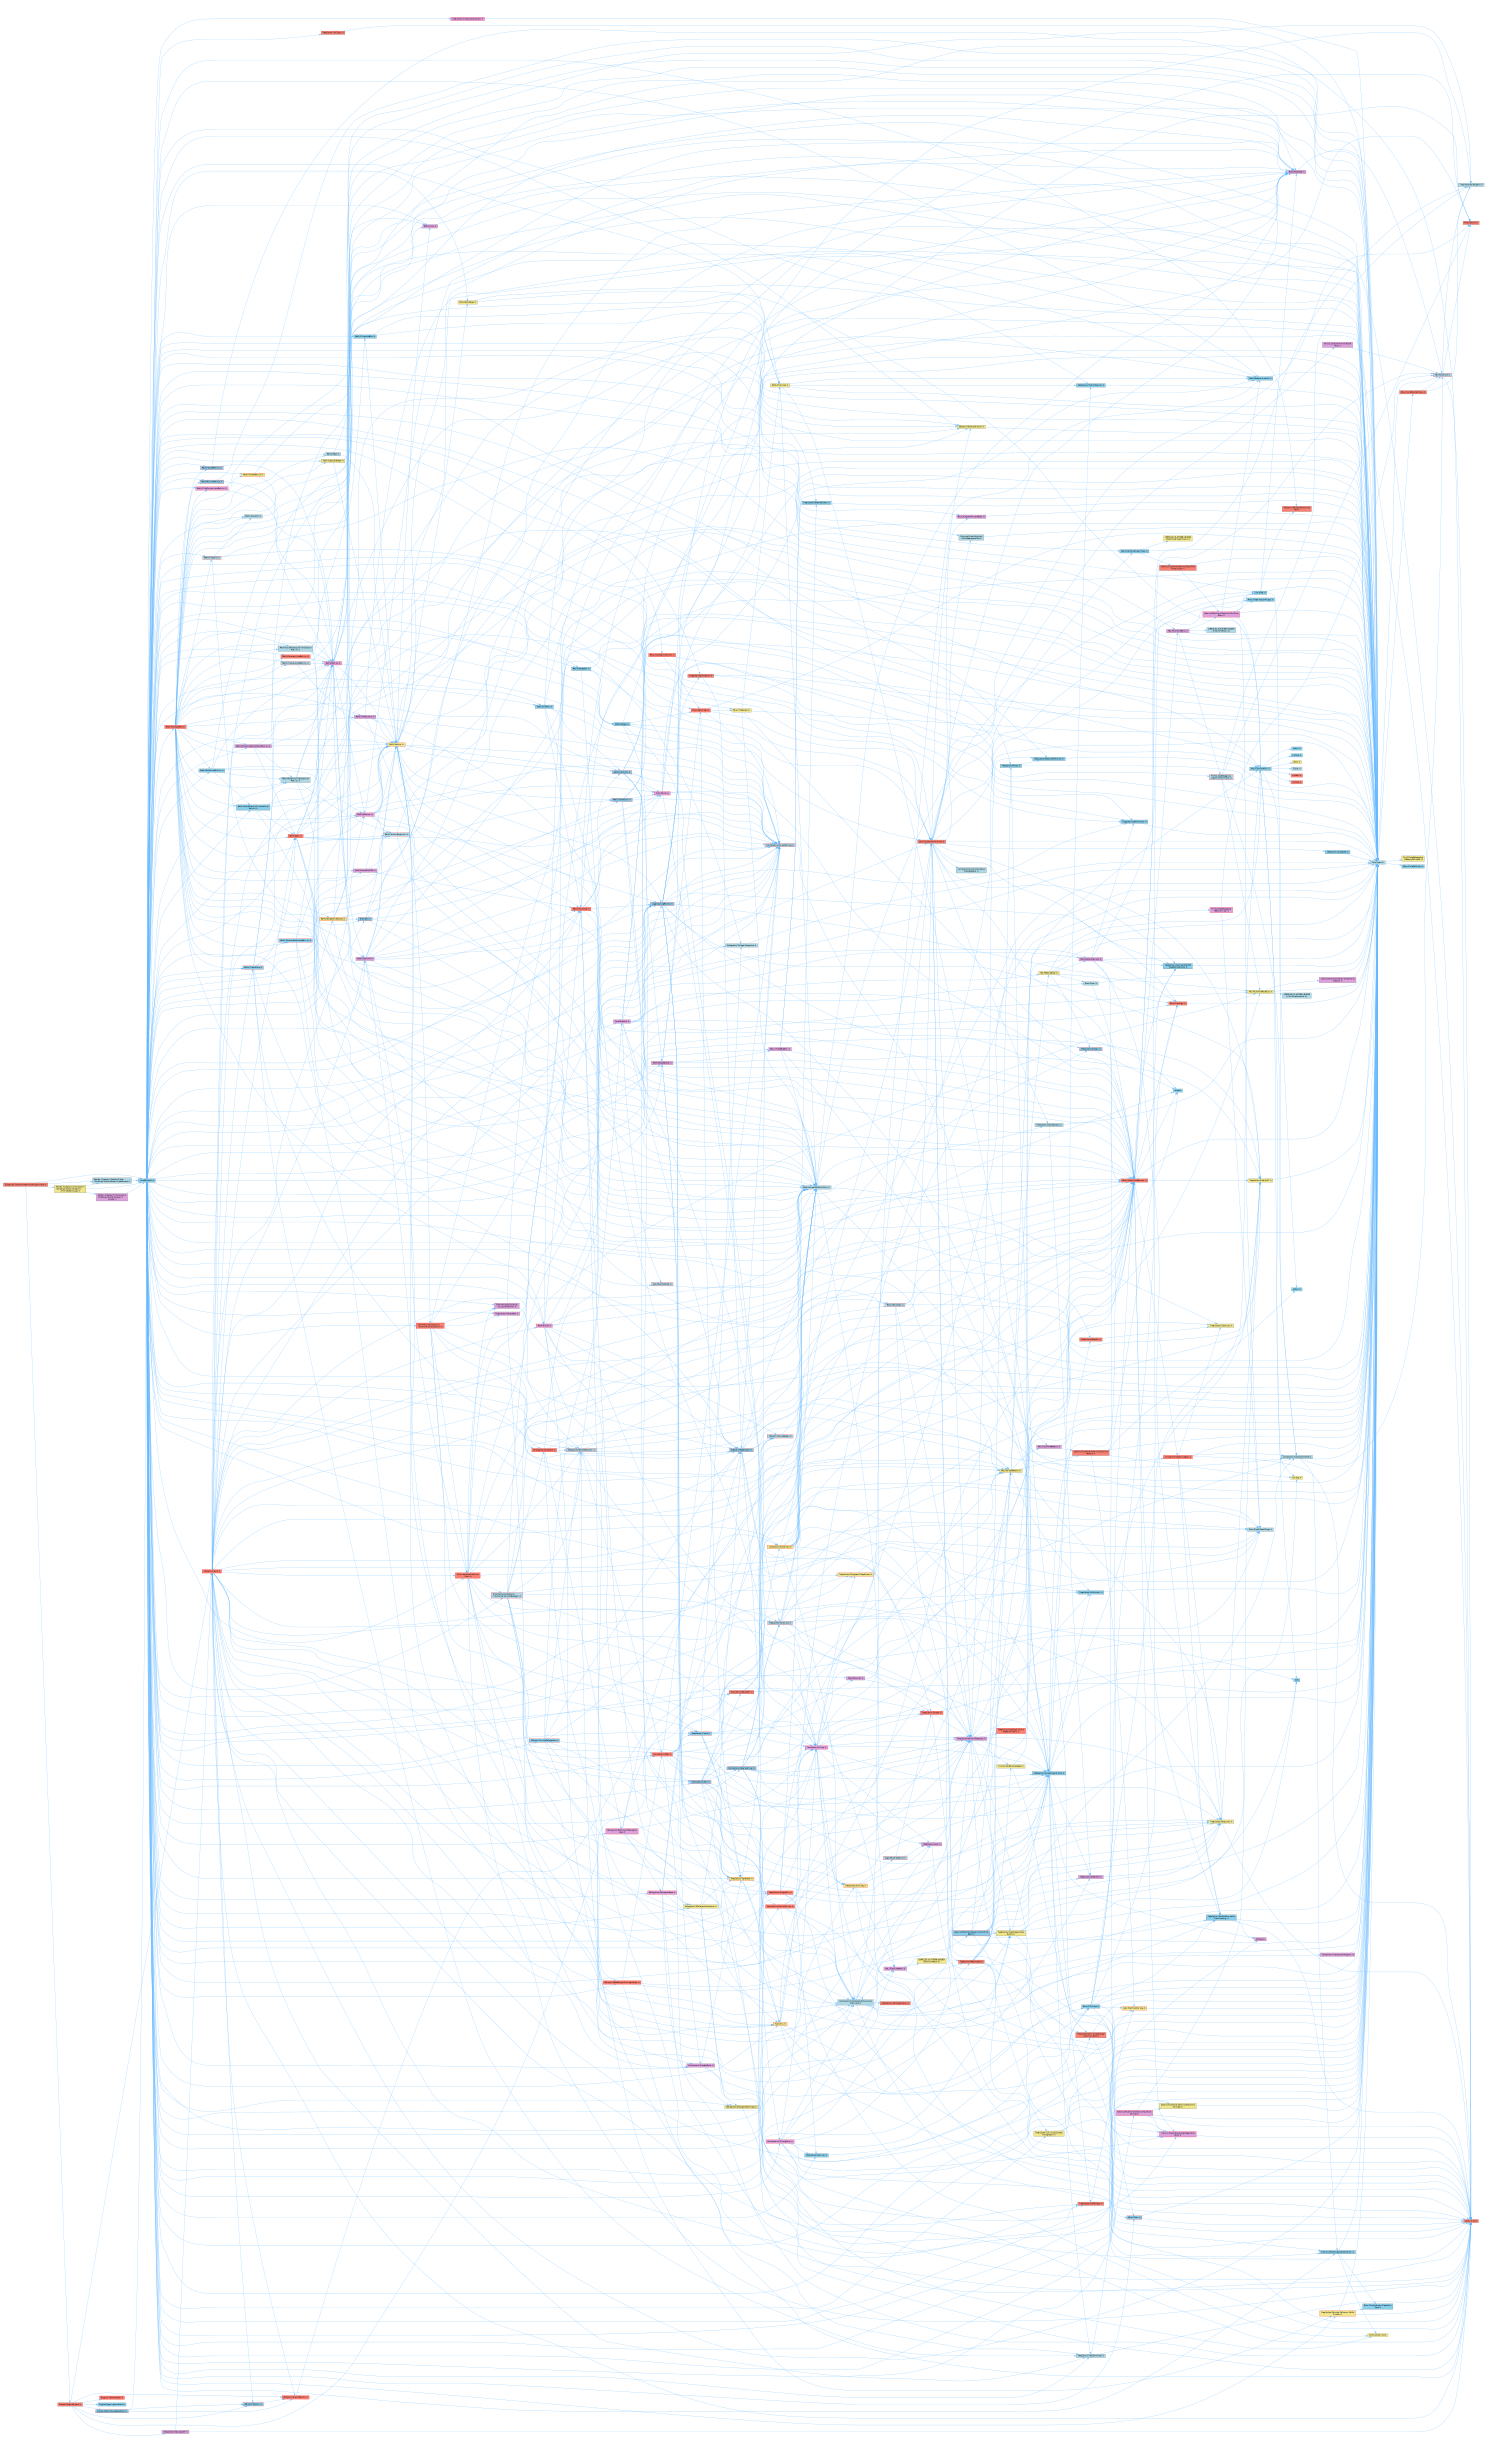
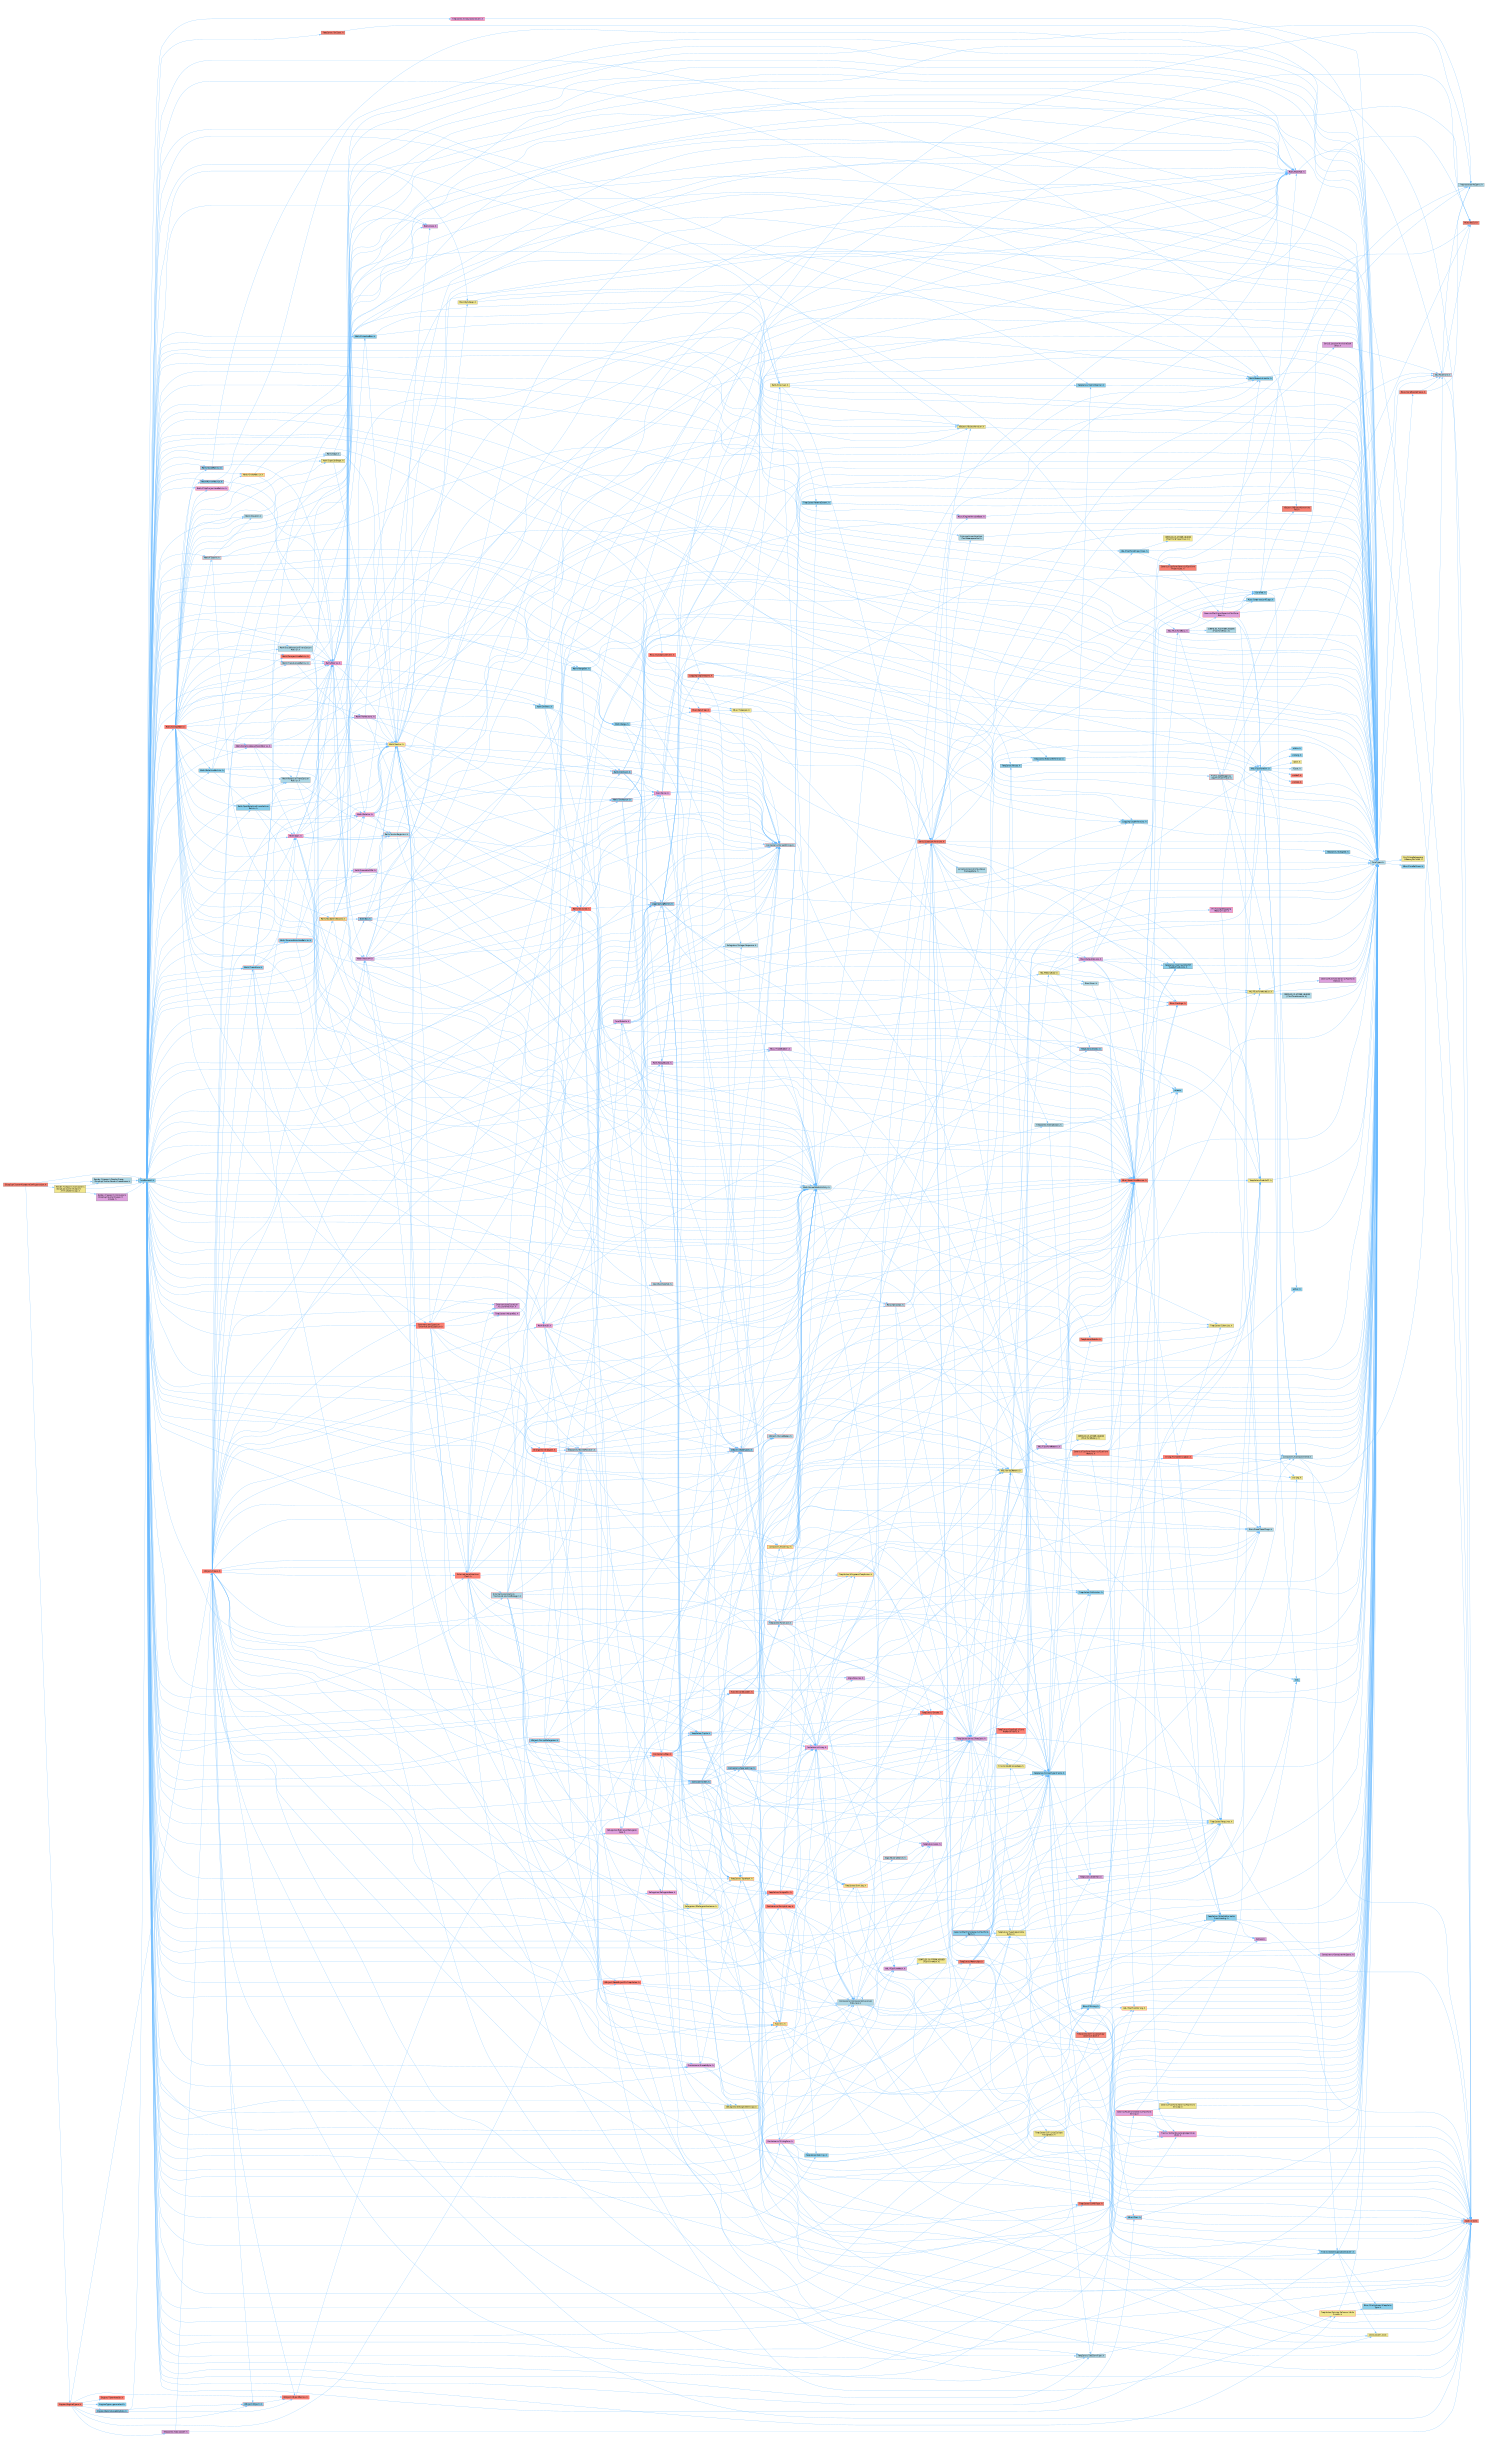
node "Math/Quat.h": fillcolor salmon -> plum
edge "Math/UnrealMath.h" -> "Math/Box.h": now "Math/UnrealMath.h" -> "Internationalization /Internationalization.h"
node "COMPILED_PLATFORM_HEADER (PlatformMemory.h)": added
edge "Math/InverseRotationMatrix.h" -> "Templates/MemoryOps.h": now "CoreMinimal.h" -> "Templates/MemoryOps.h"
edge "Delegates/DelegateBase.h" -> "Delegates/IDelegateInstance.h": now "Misc/Parse.h" -> "Delegates/IDelegateInstance.h"
node "Templates/IsPolymorphic.h": removed
